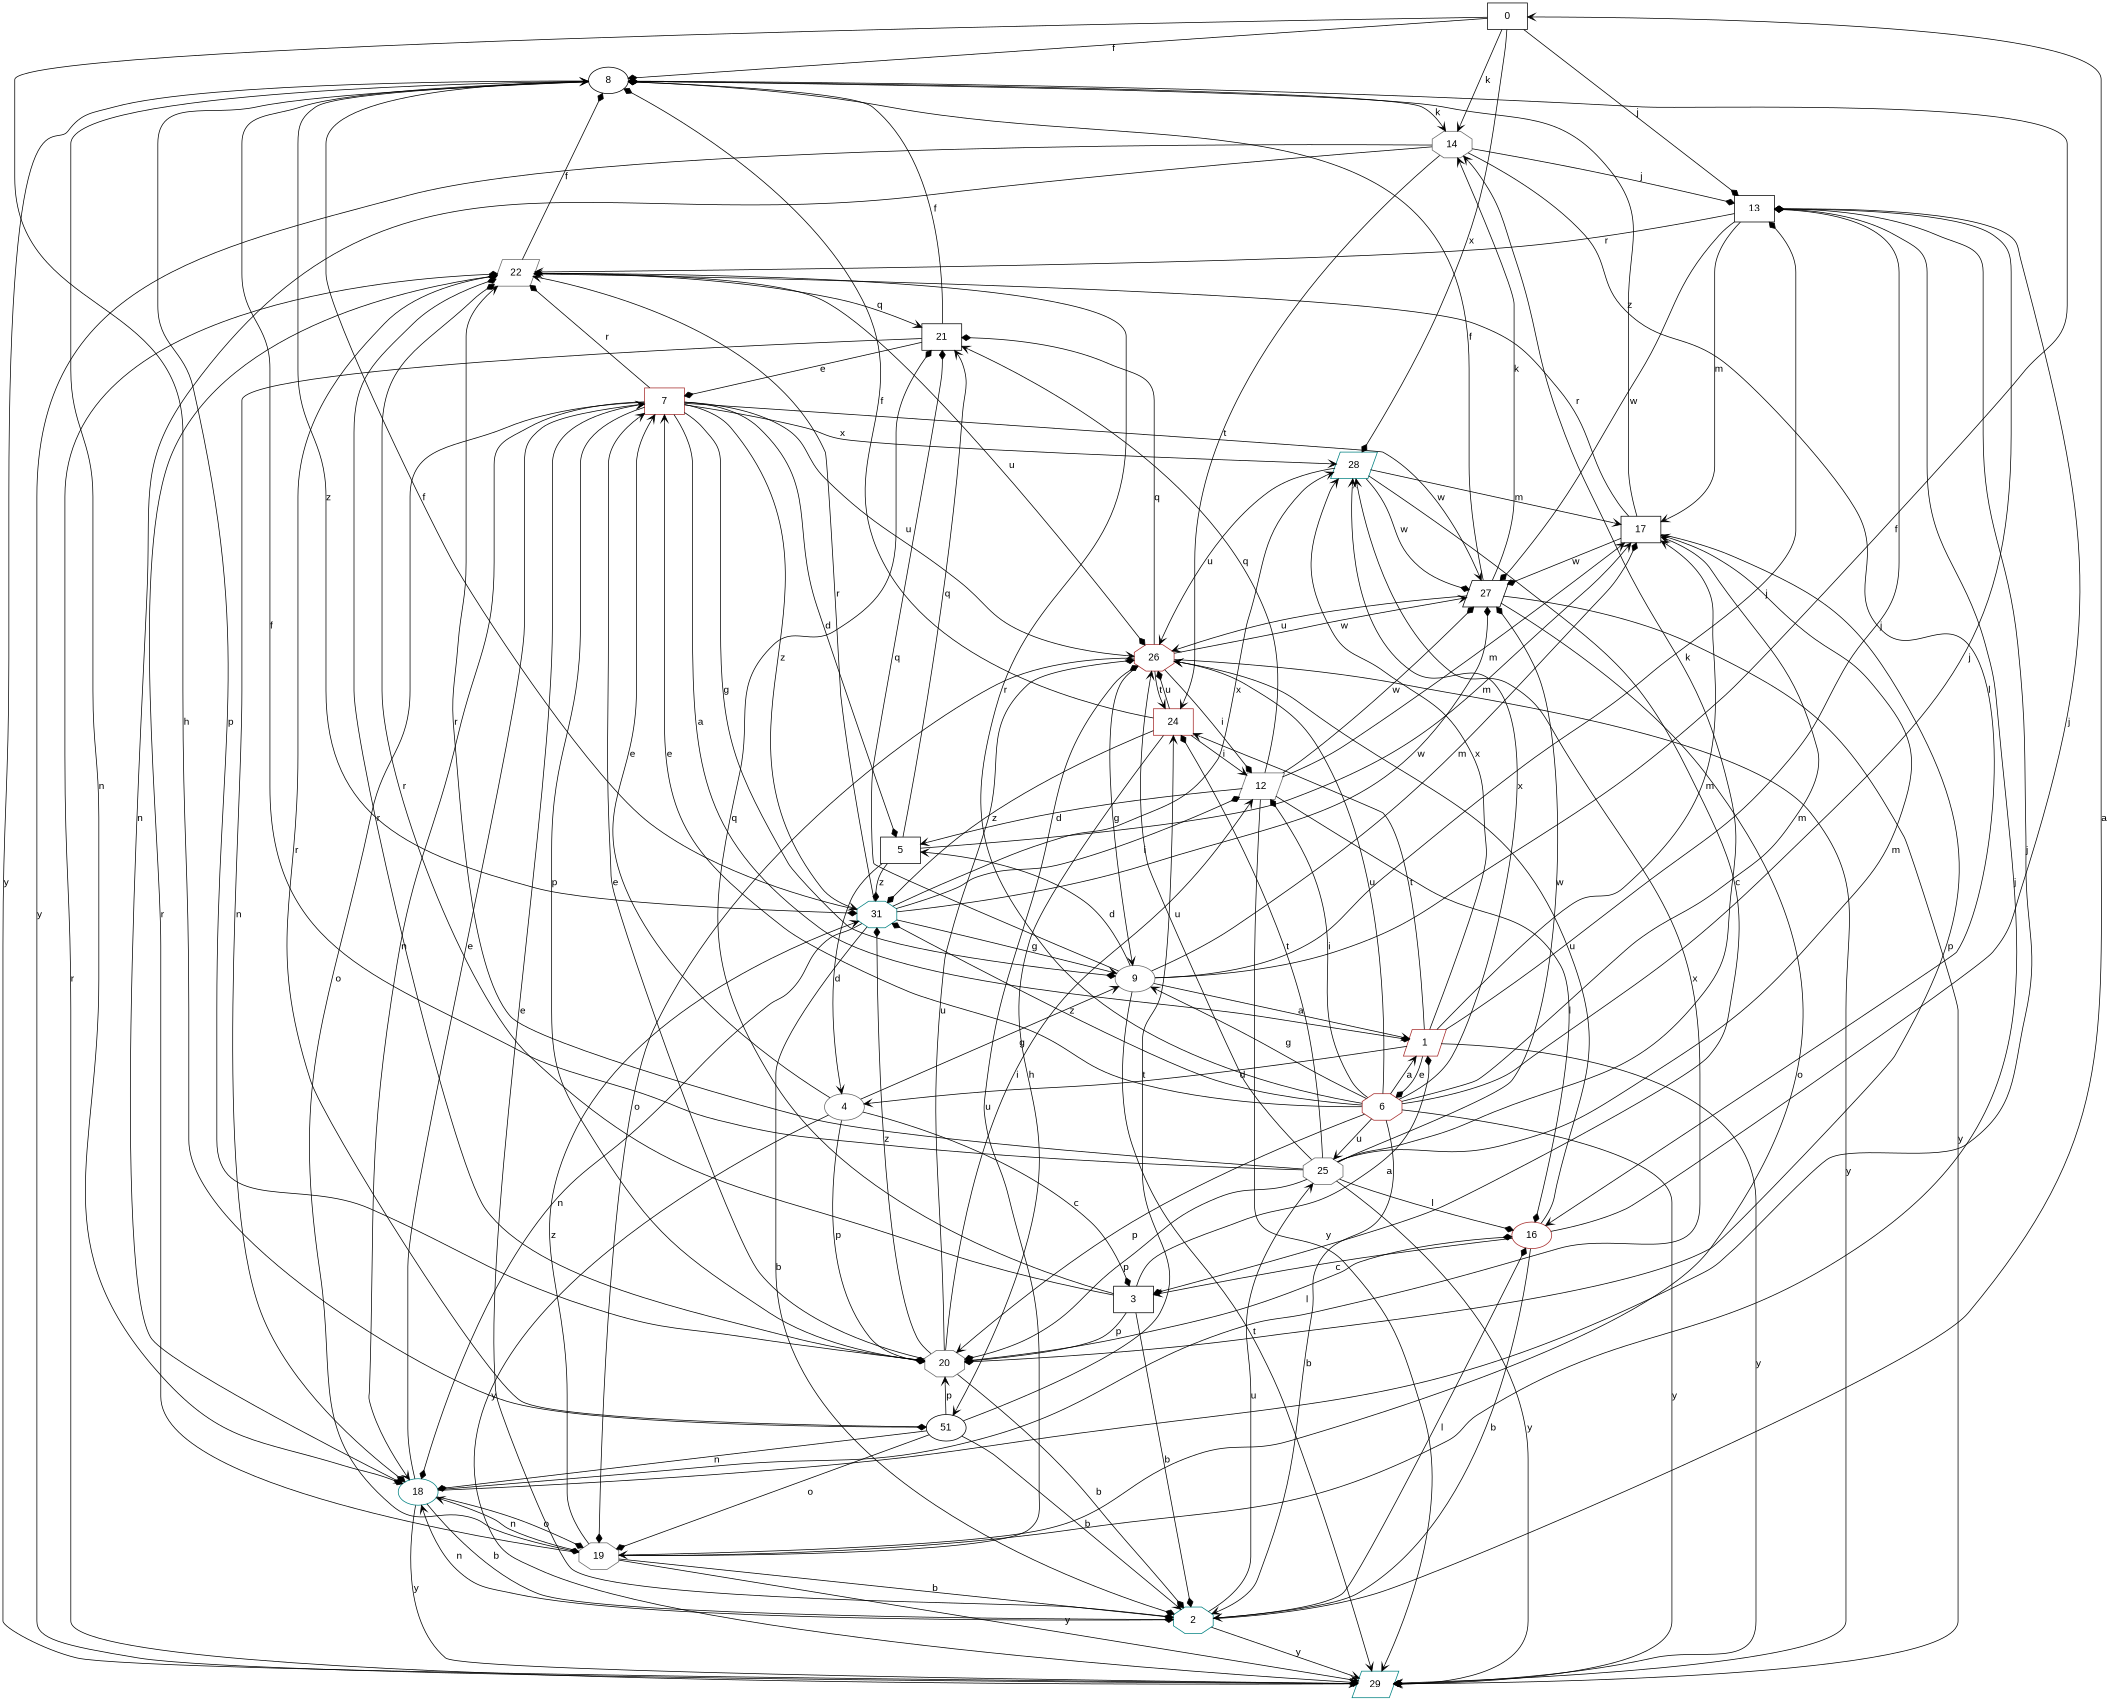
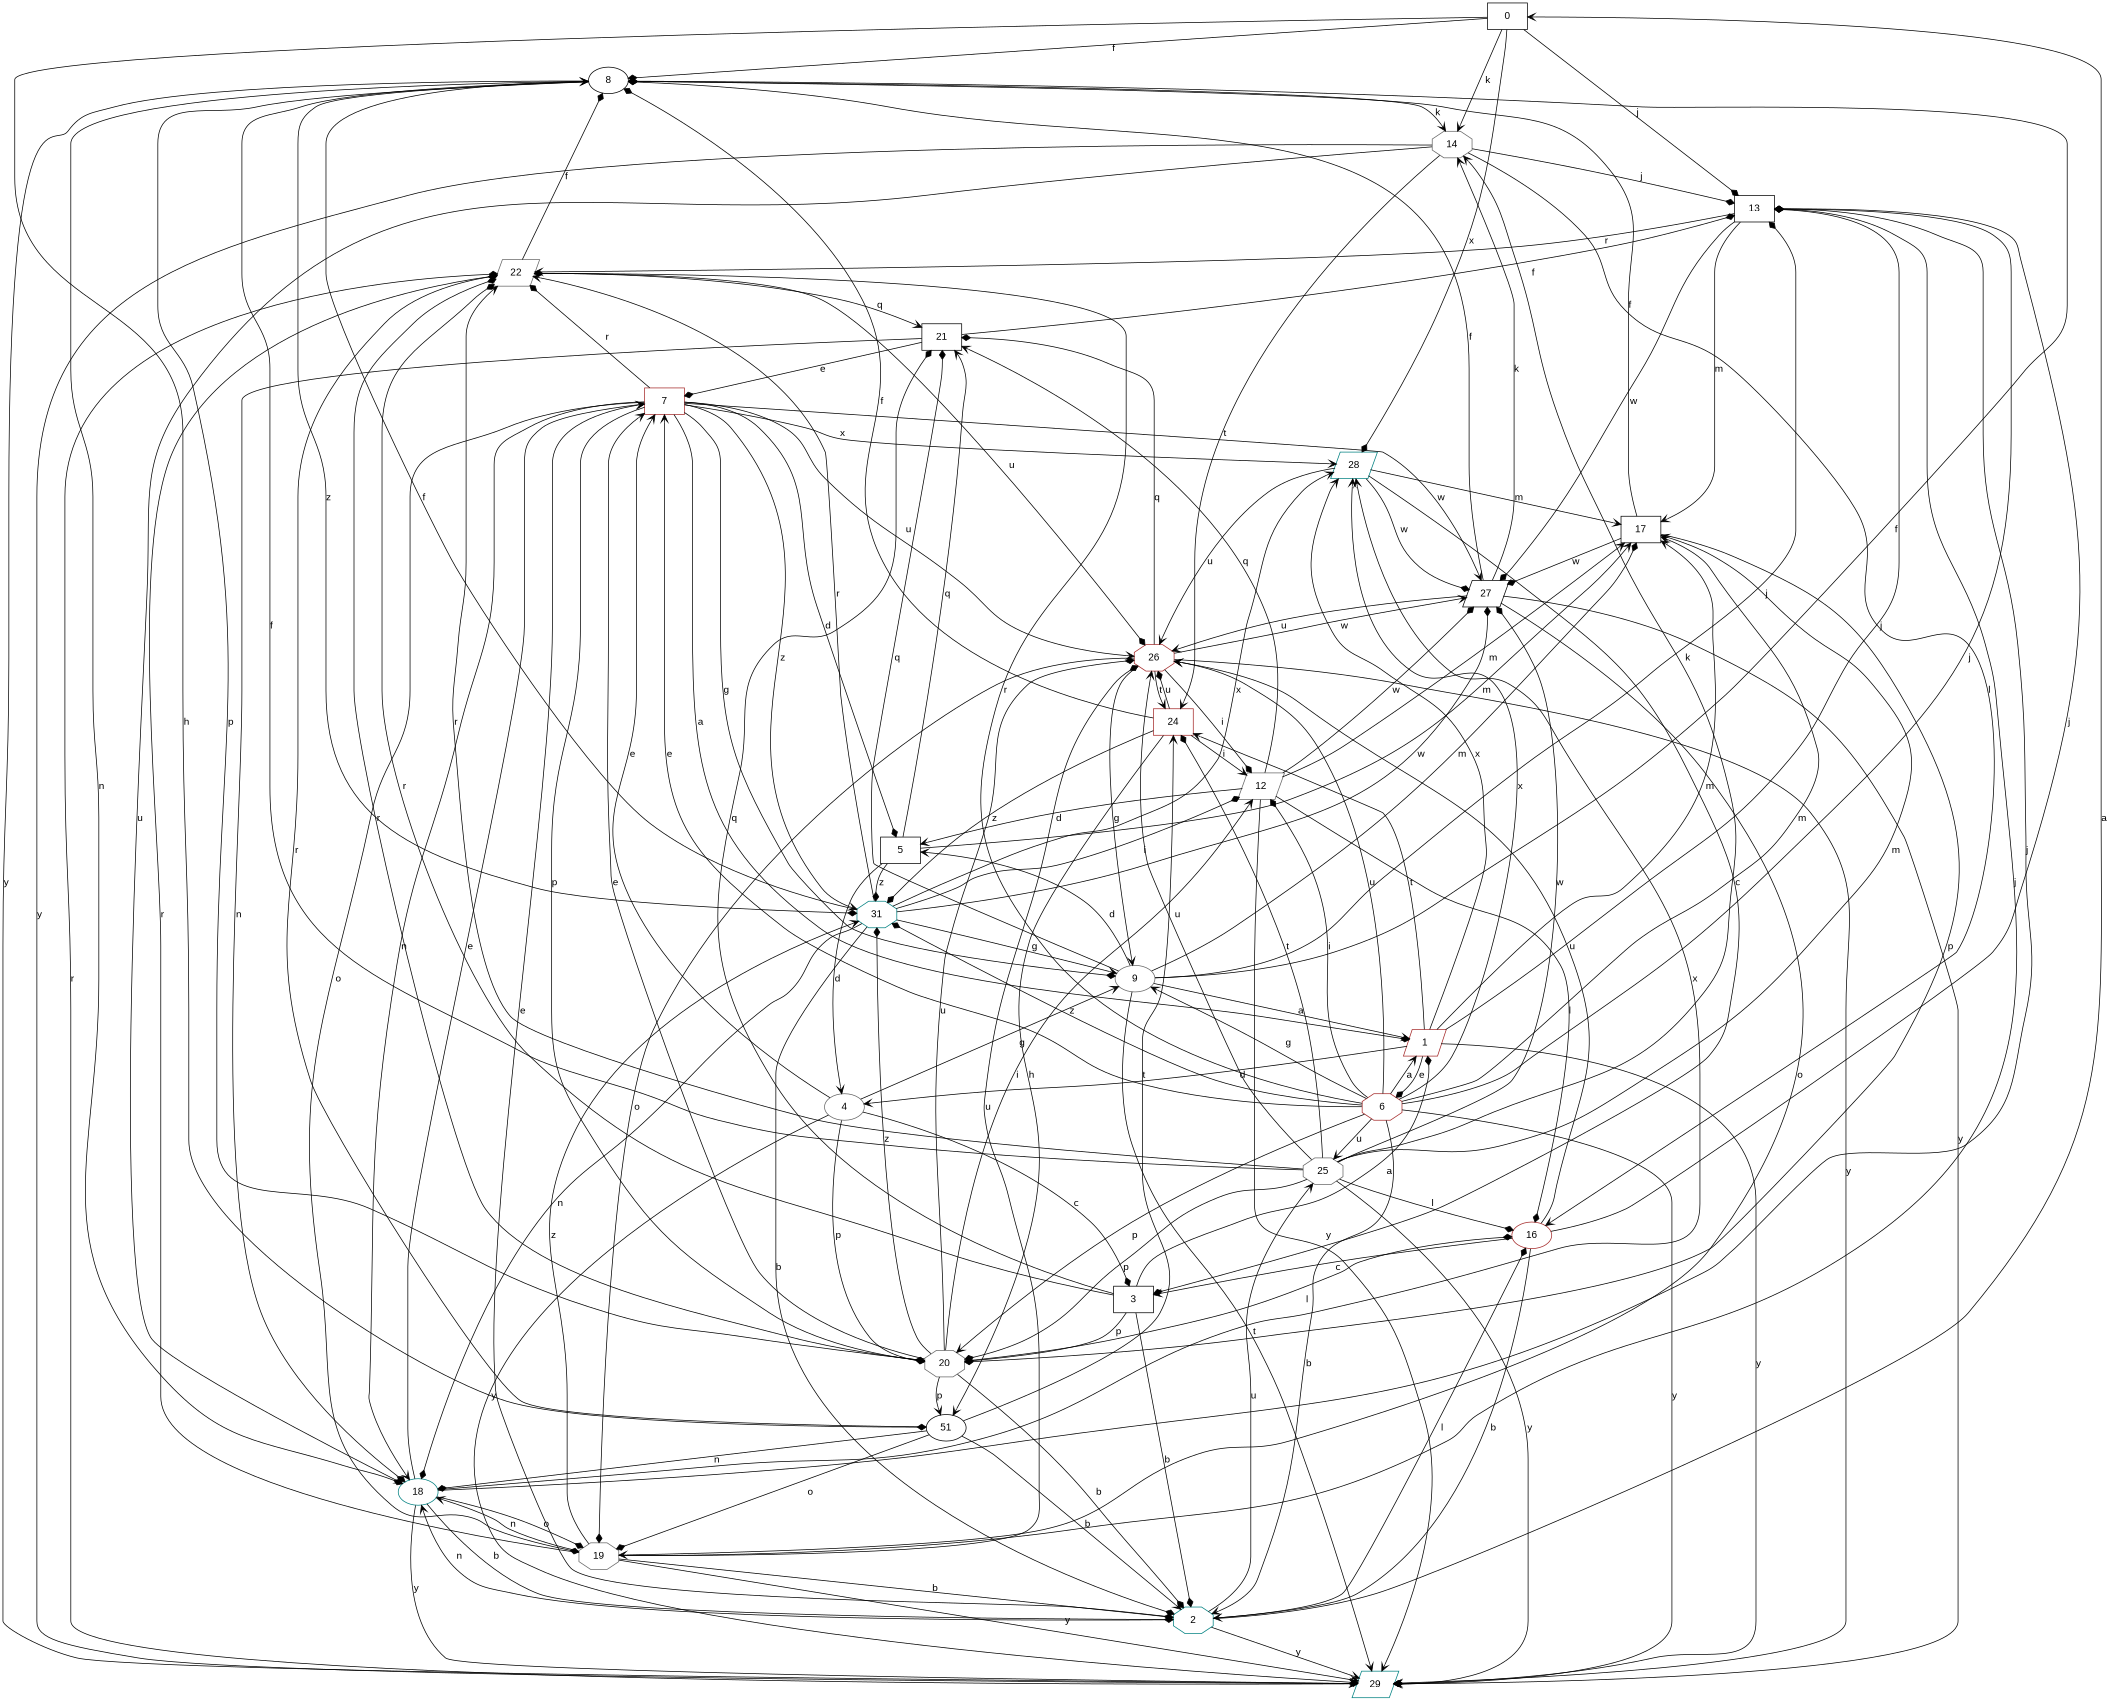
edge "21" -> "8": now "21" -> "13"
edge "17" -> "22": removed, label "r"
edge "17" -> "8": label "z" -> "f"
edge "14" -> "18": label "n" -> "u"
edge "51" -> "20": reversed
